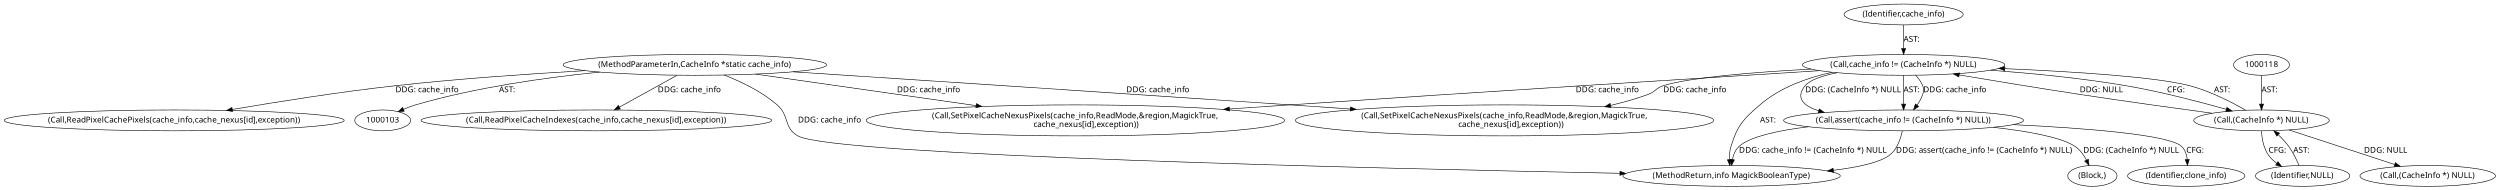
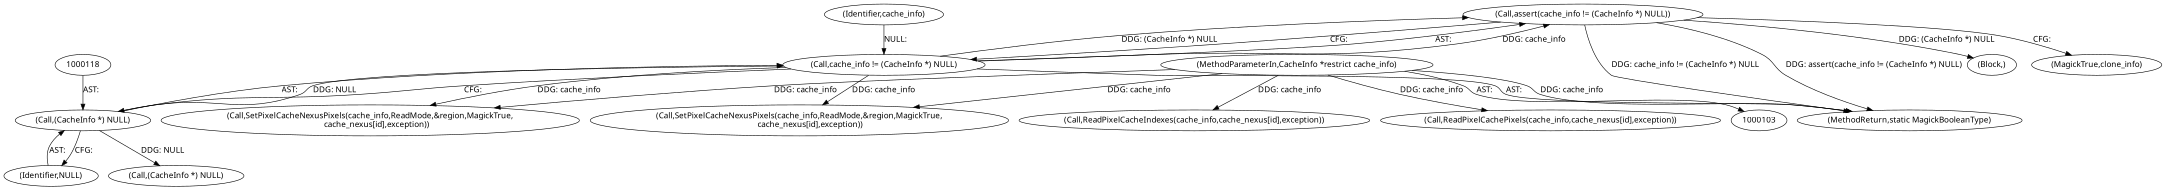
edge "(Identifier,cache_info)" -> "(Call,cache_info != (CacheInfo *) NULL)": label "AST: " -> "NULL: "
edge "(Call,assert(cache_info != (CacheInfo *) NULL))" -> "(Call,cache_info != (CacheInfo *) NULL)": added, label "CFG:"
node "(MethodParameterIn,CacheInfo *static cache_info)": label "(MethodParameterIn,CacheInfo *static cache_info)" -> "(MethodParameterIn,CacheInfo *restrict cache_info)"
node "(MethodReturn,info MagickBooleanType)": label "(MethodReturn,info MagickBooleanType)" -> "(MethodReturn,static MagickBooleanType)"
node "(Identifier,clone_info)": label "(Identifier,clone_info)" -> "(MagickTrue,clone_info)"
